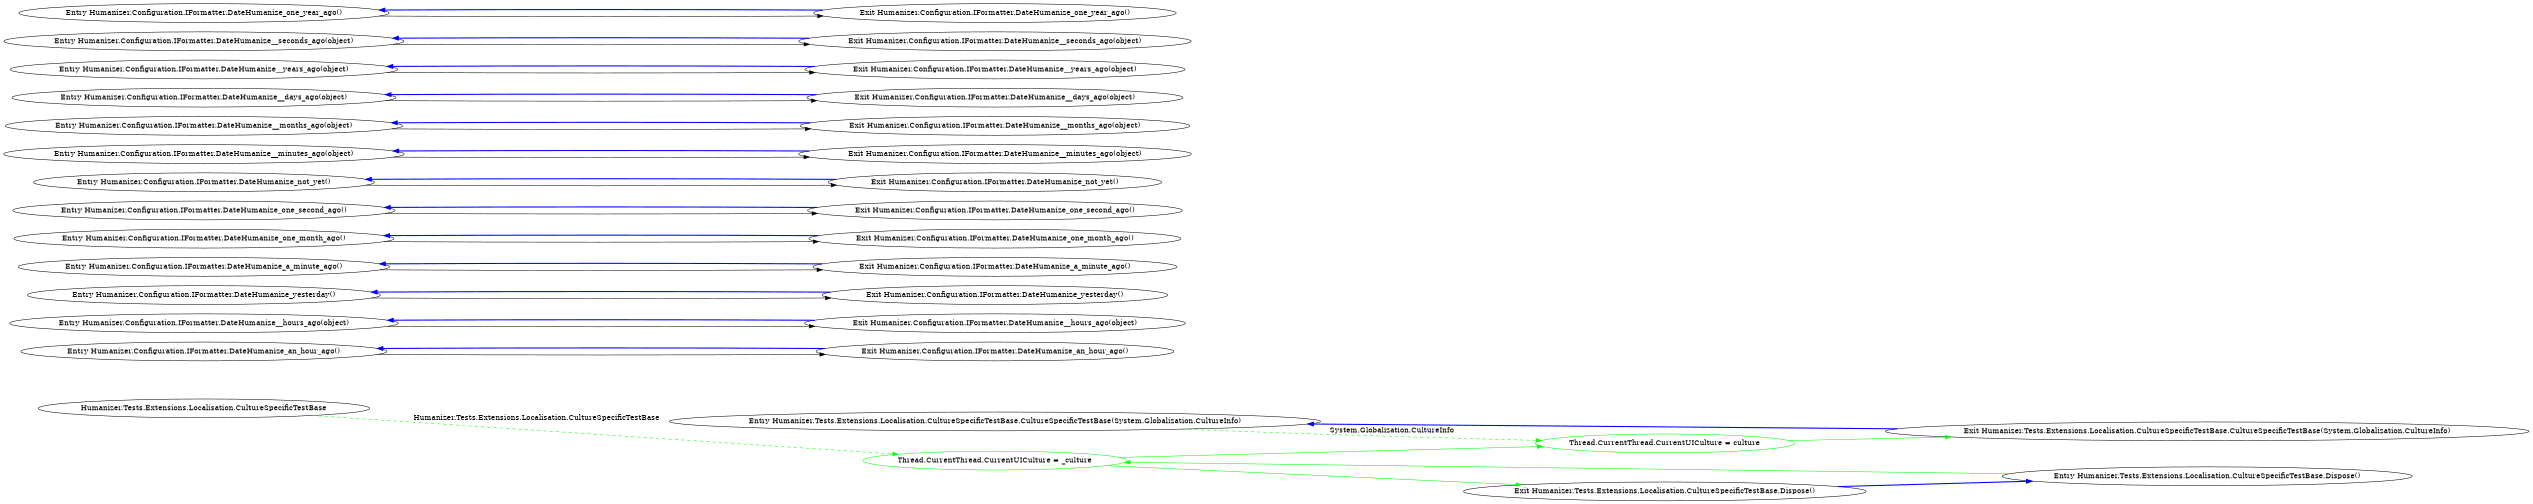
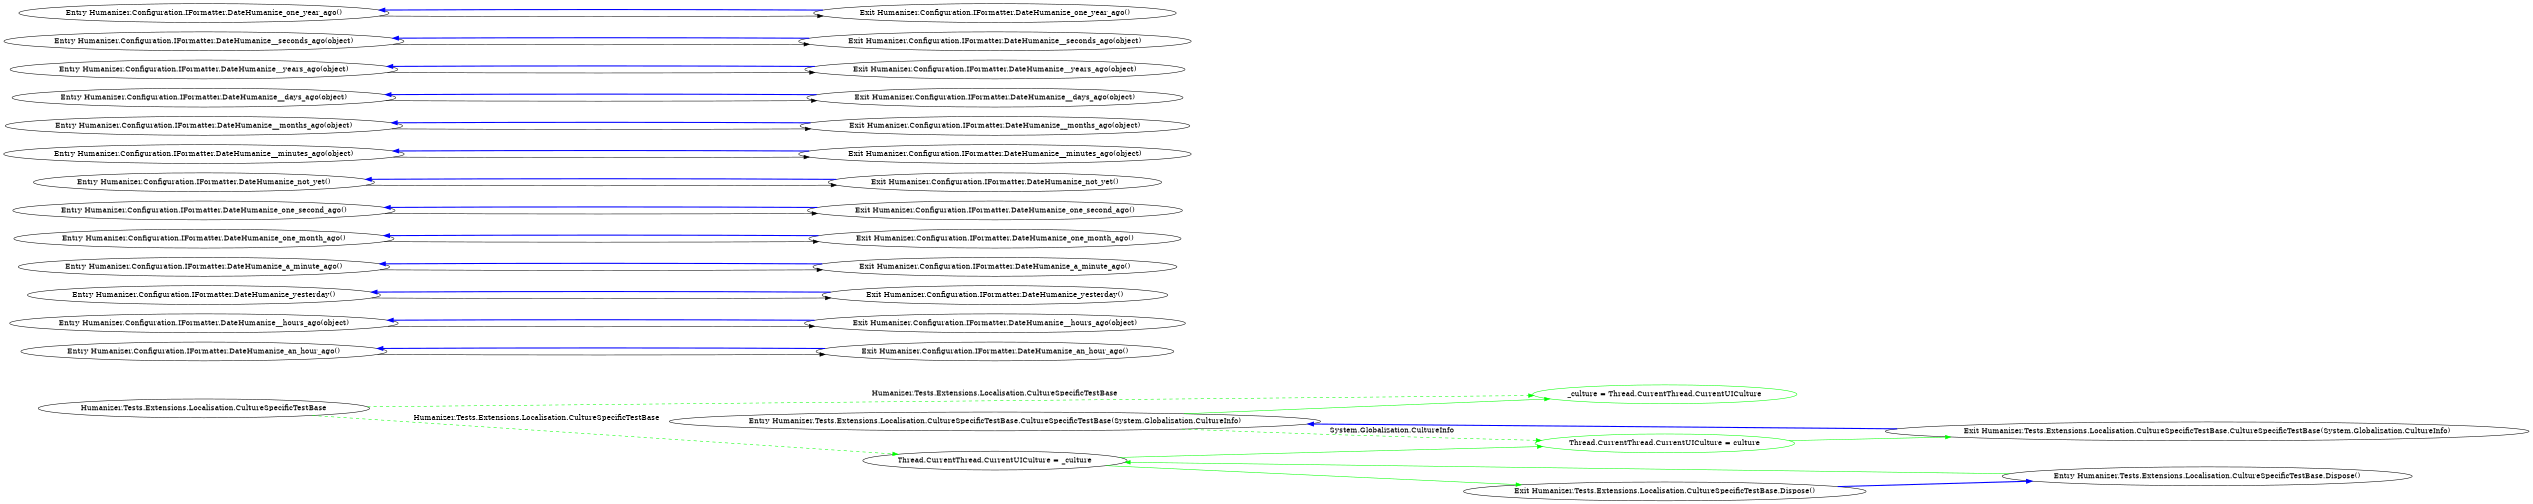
node "_culture = Thread.CurrentThread.CurrentUICulture": added
node "Thread.CurrentThread.CurrentUICulture = _culture": color green -> black
